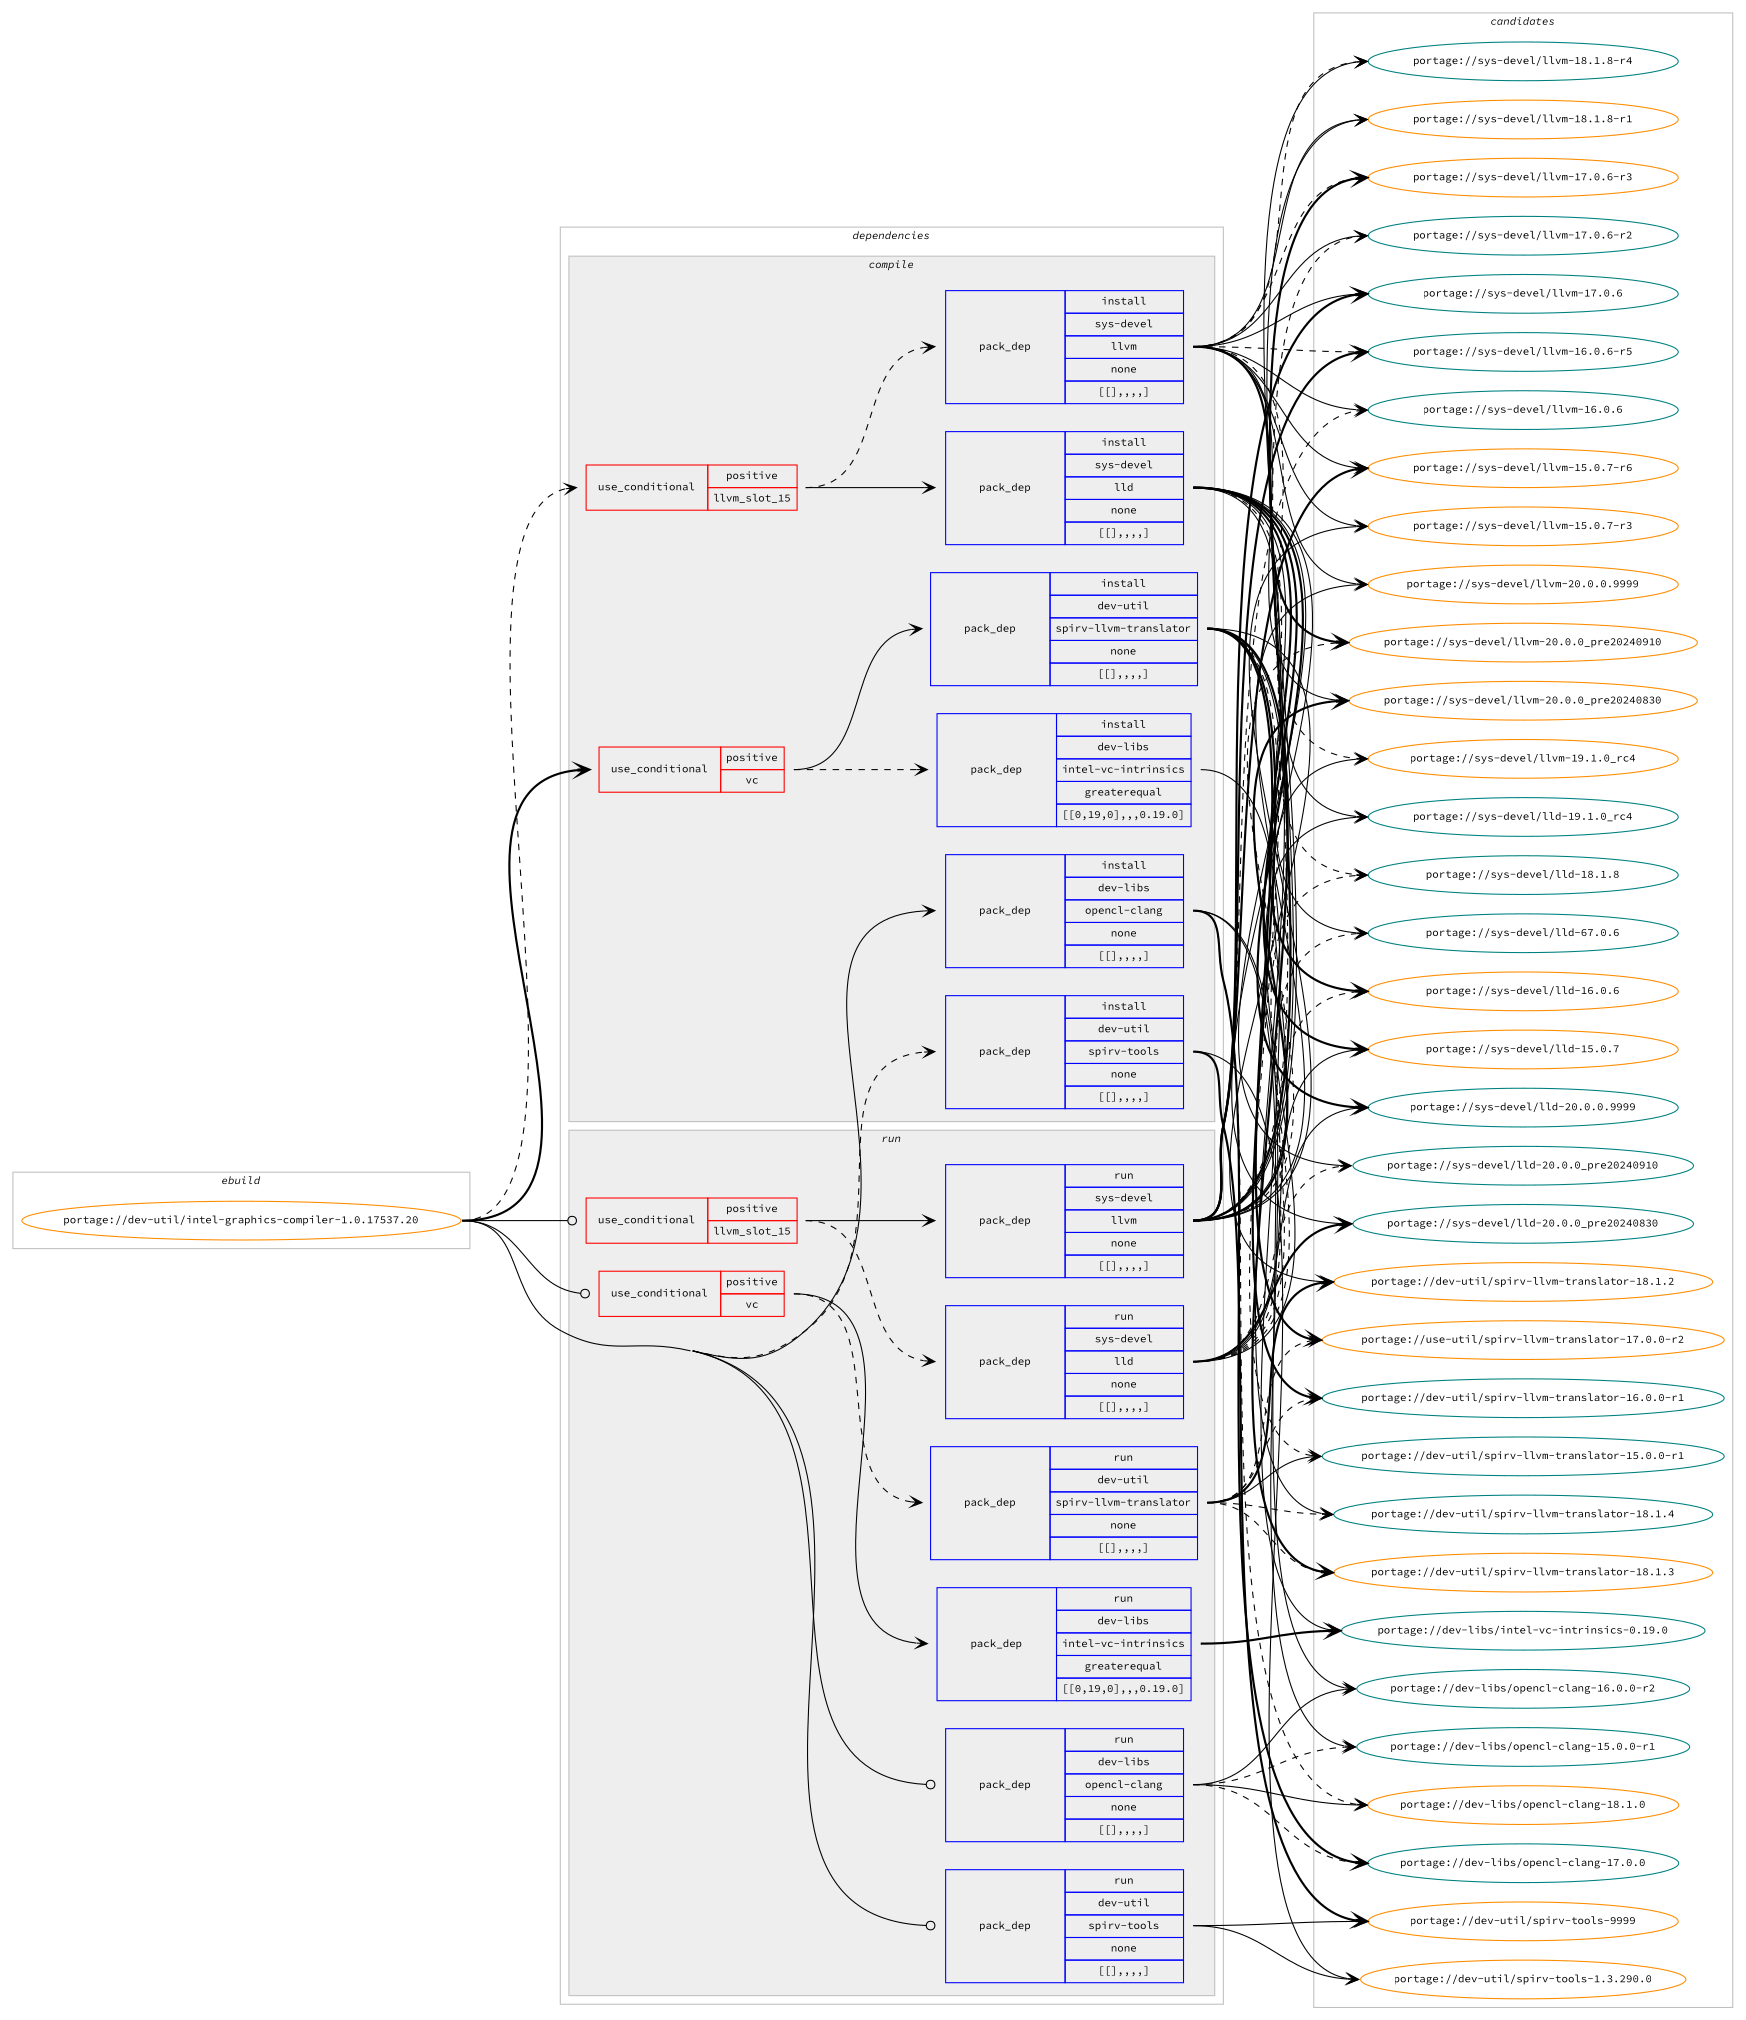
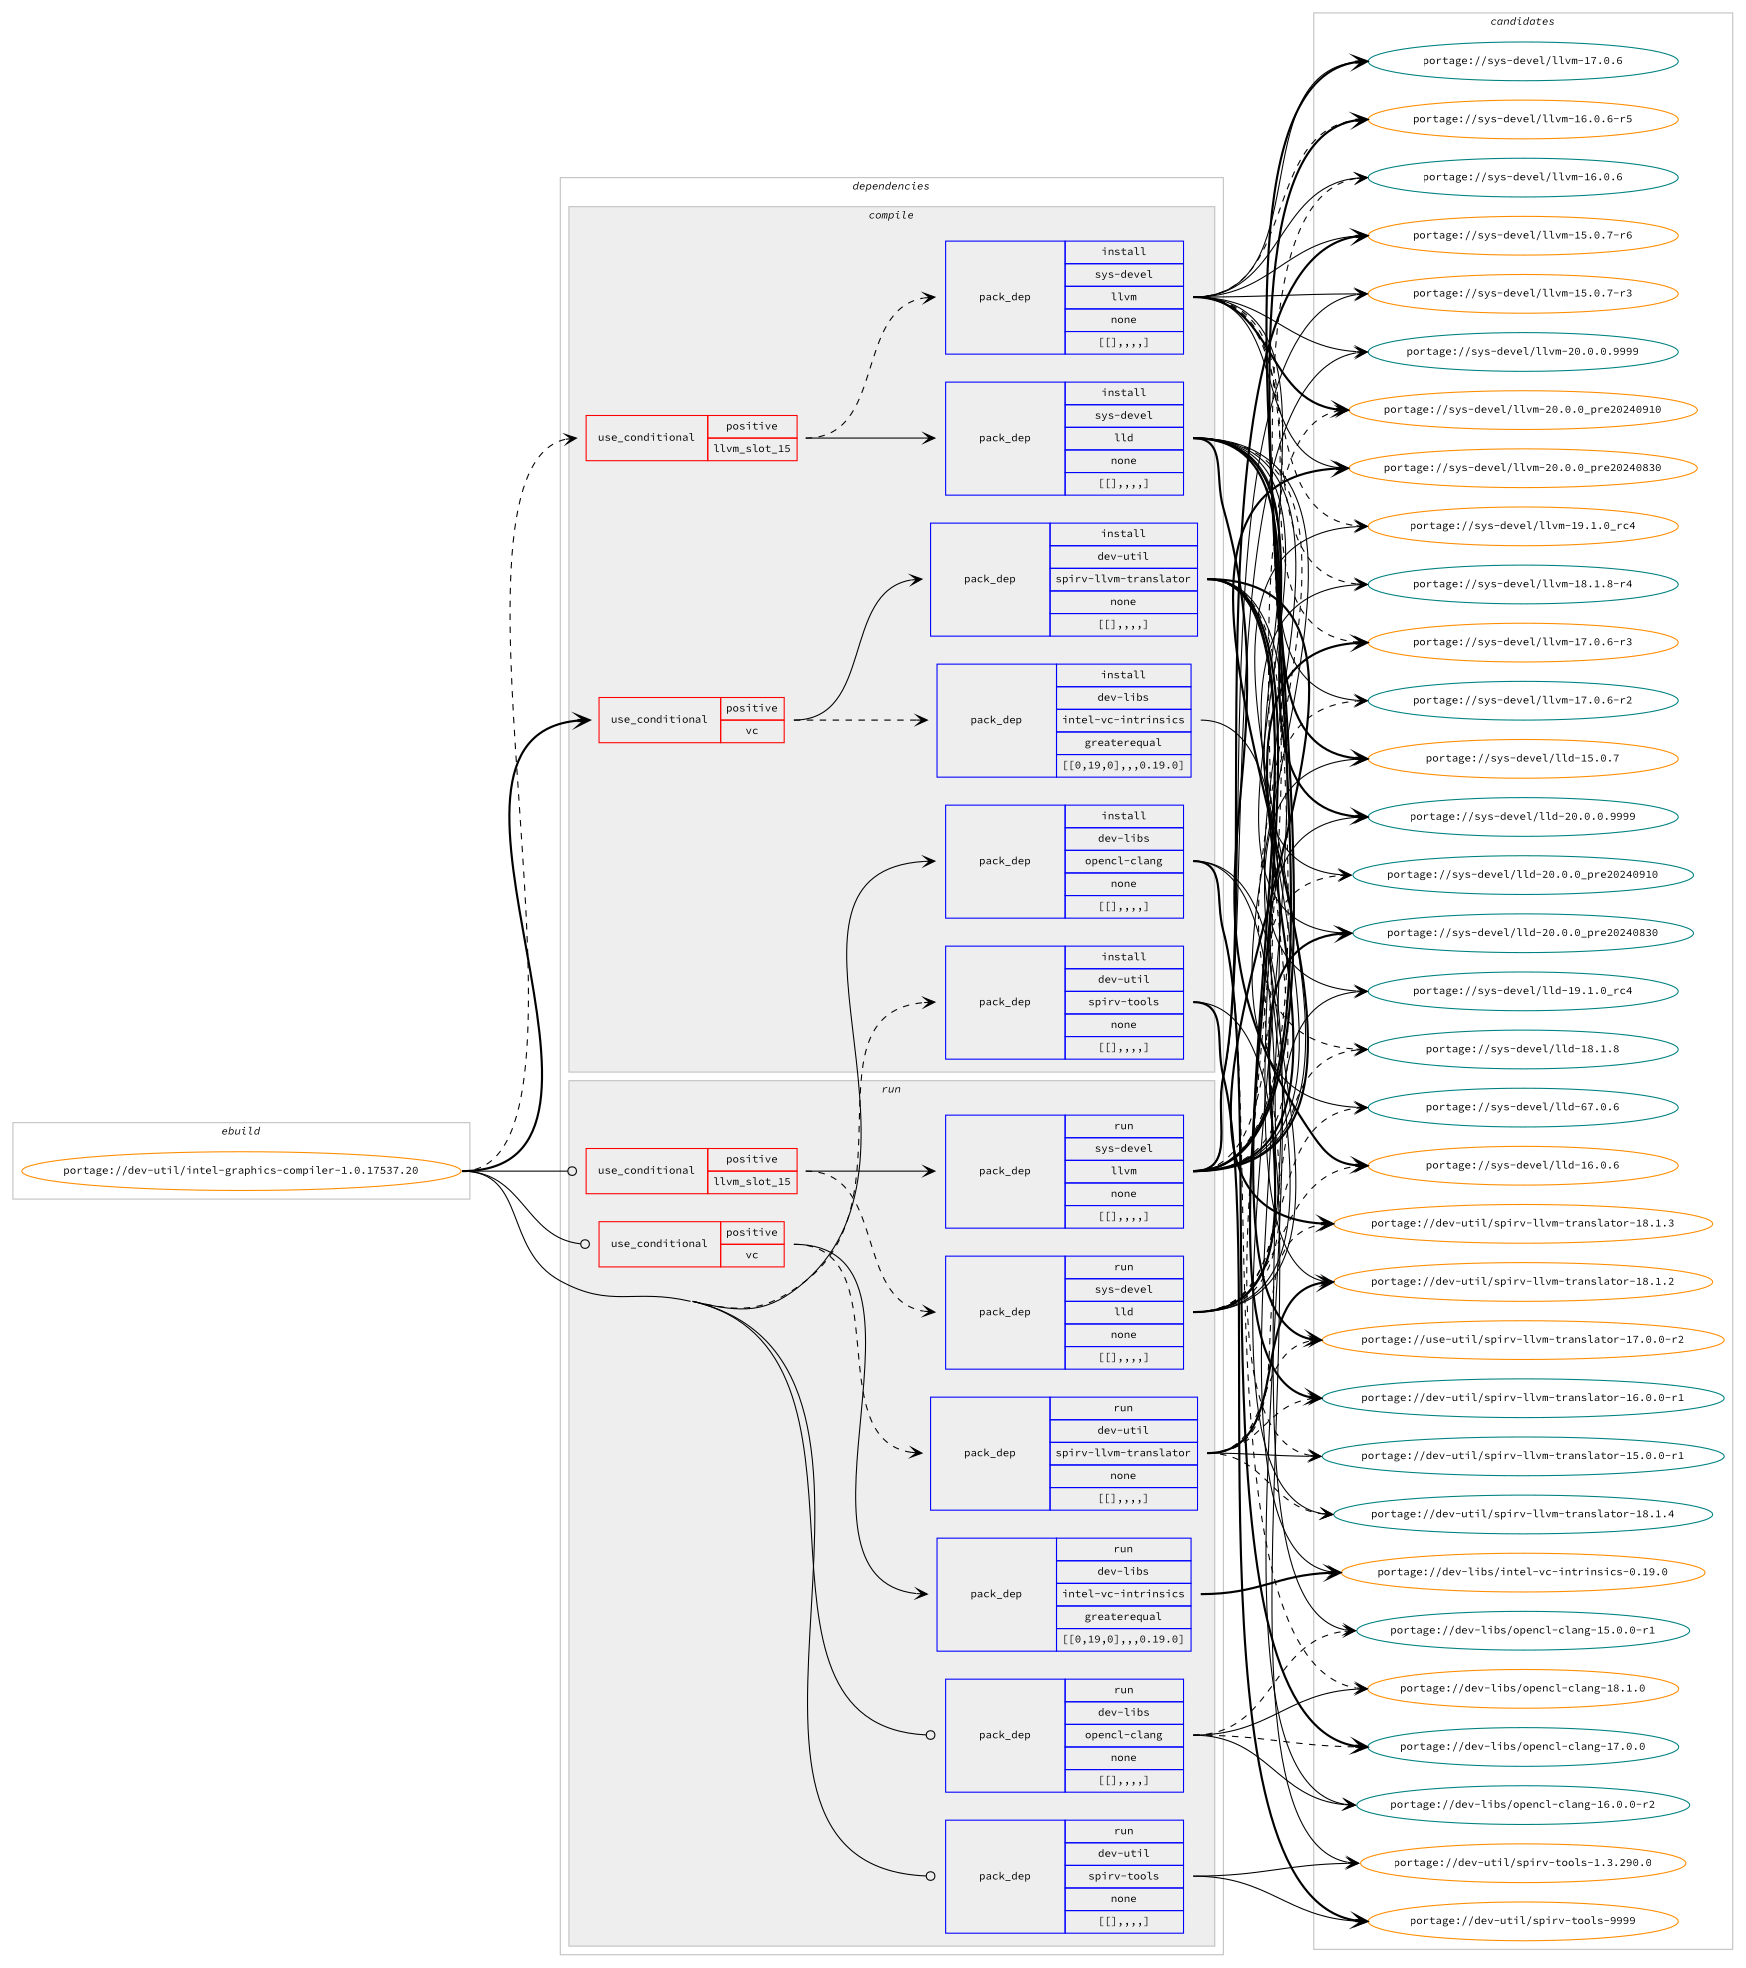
node "portage://sys-devel/llvm-18.1.8-r1": removed
node "portage://sys-devel/llvm-16.0.6-r5": color teal -> darkorange
node "portage://sys-devel/llvm-20.0.0.9999": color darkorange -> teal
node "portage://dev-libs/intel-vc-intrinsics-0.19.0": color teal -> darkorange
